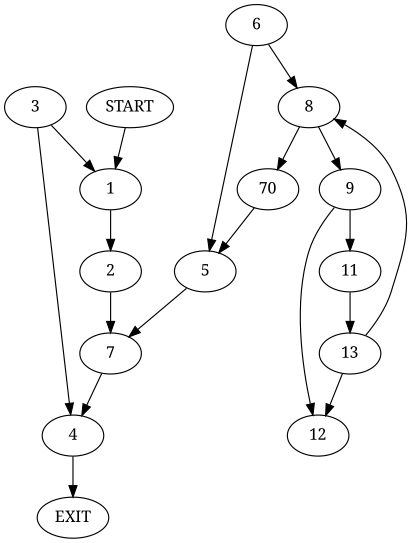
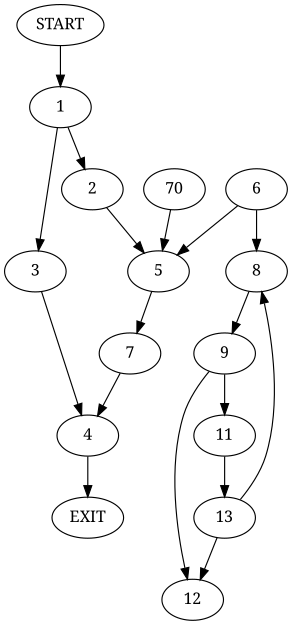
edge "8" -> "70": removed
edge "3" -> "1": reversed
edge "2" -> "7": now "2" -> "5"
